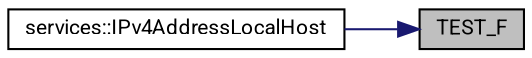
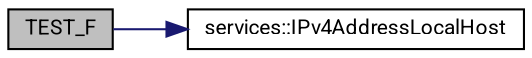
edge "services::IPv4AddressLocalHost" -> "TEST_F": reversed
